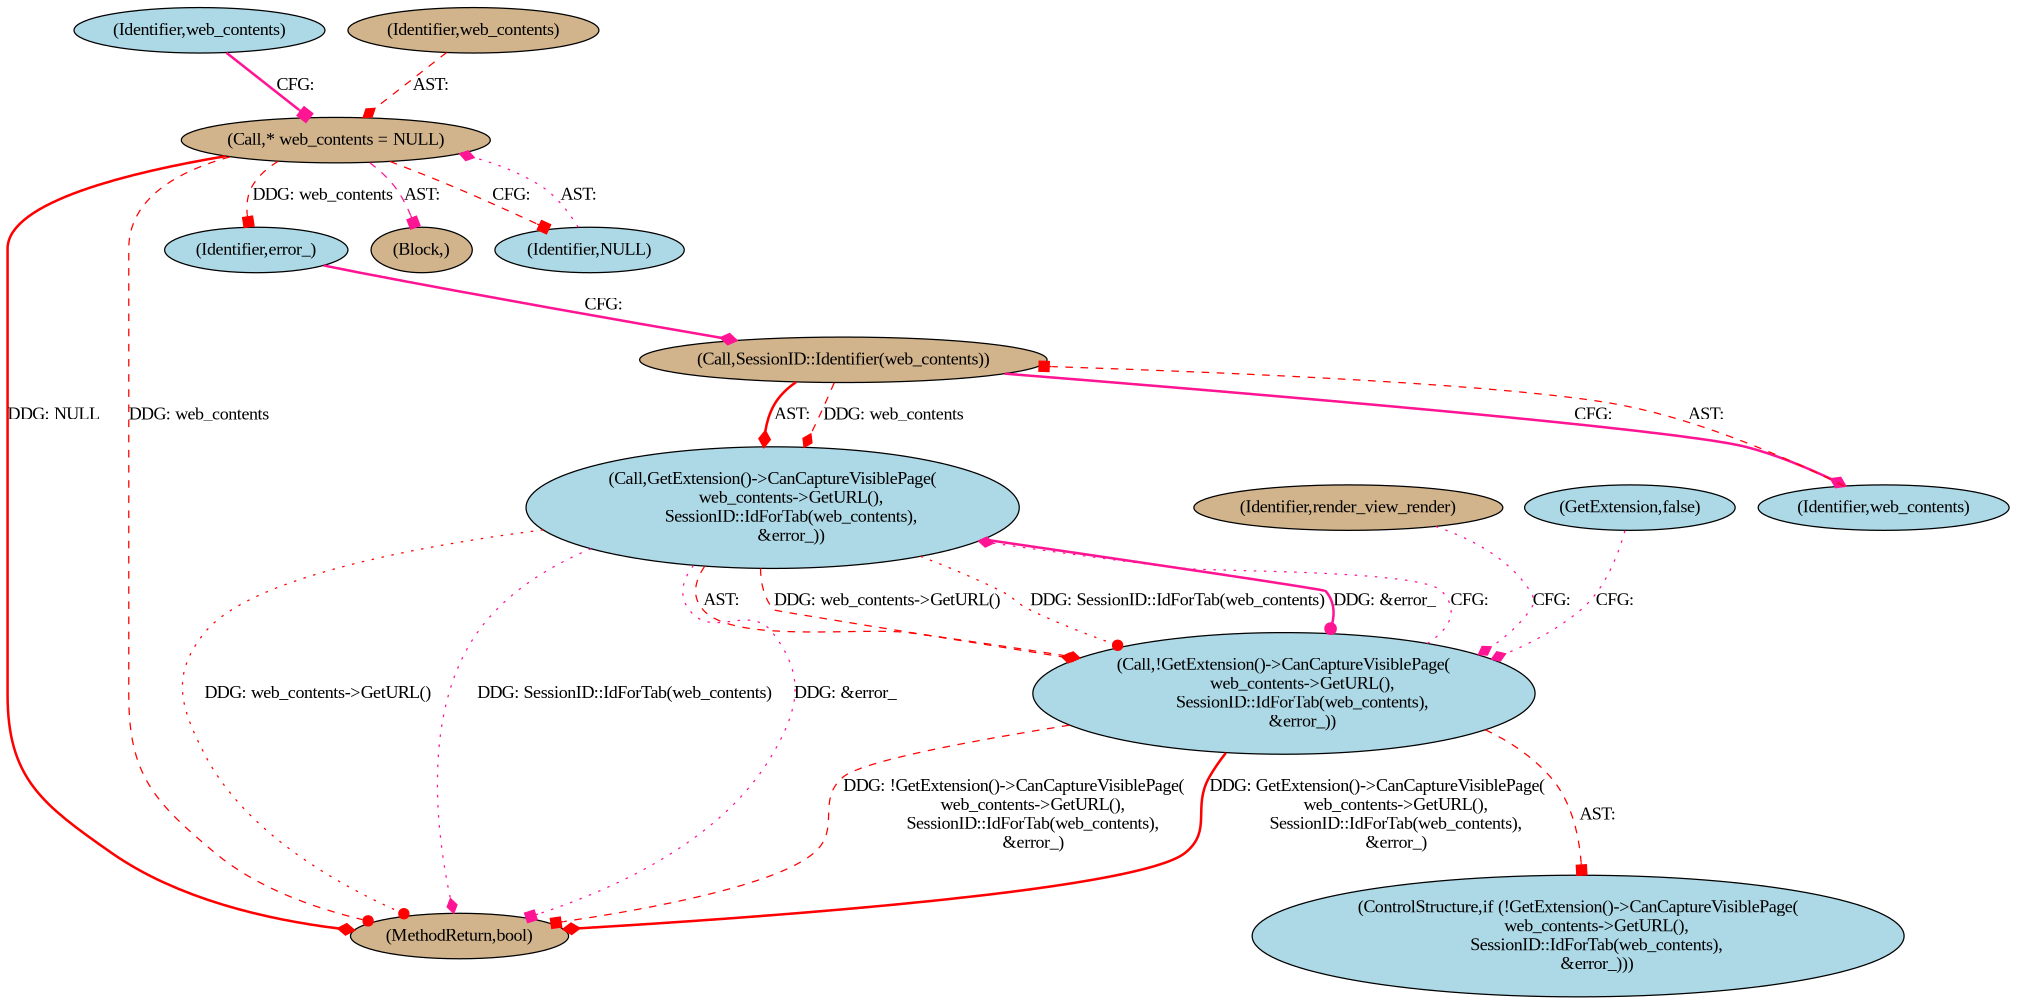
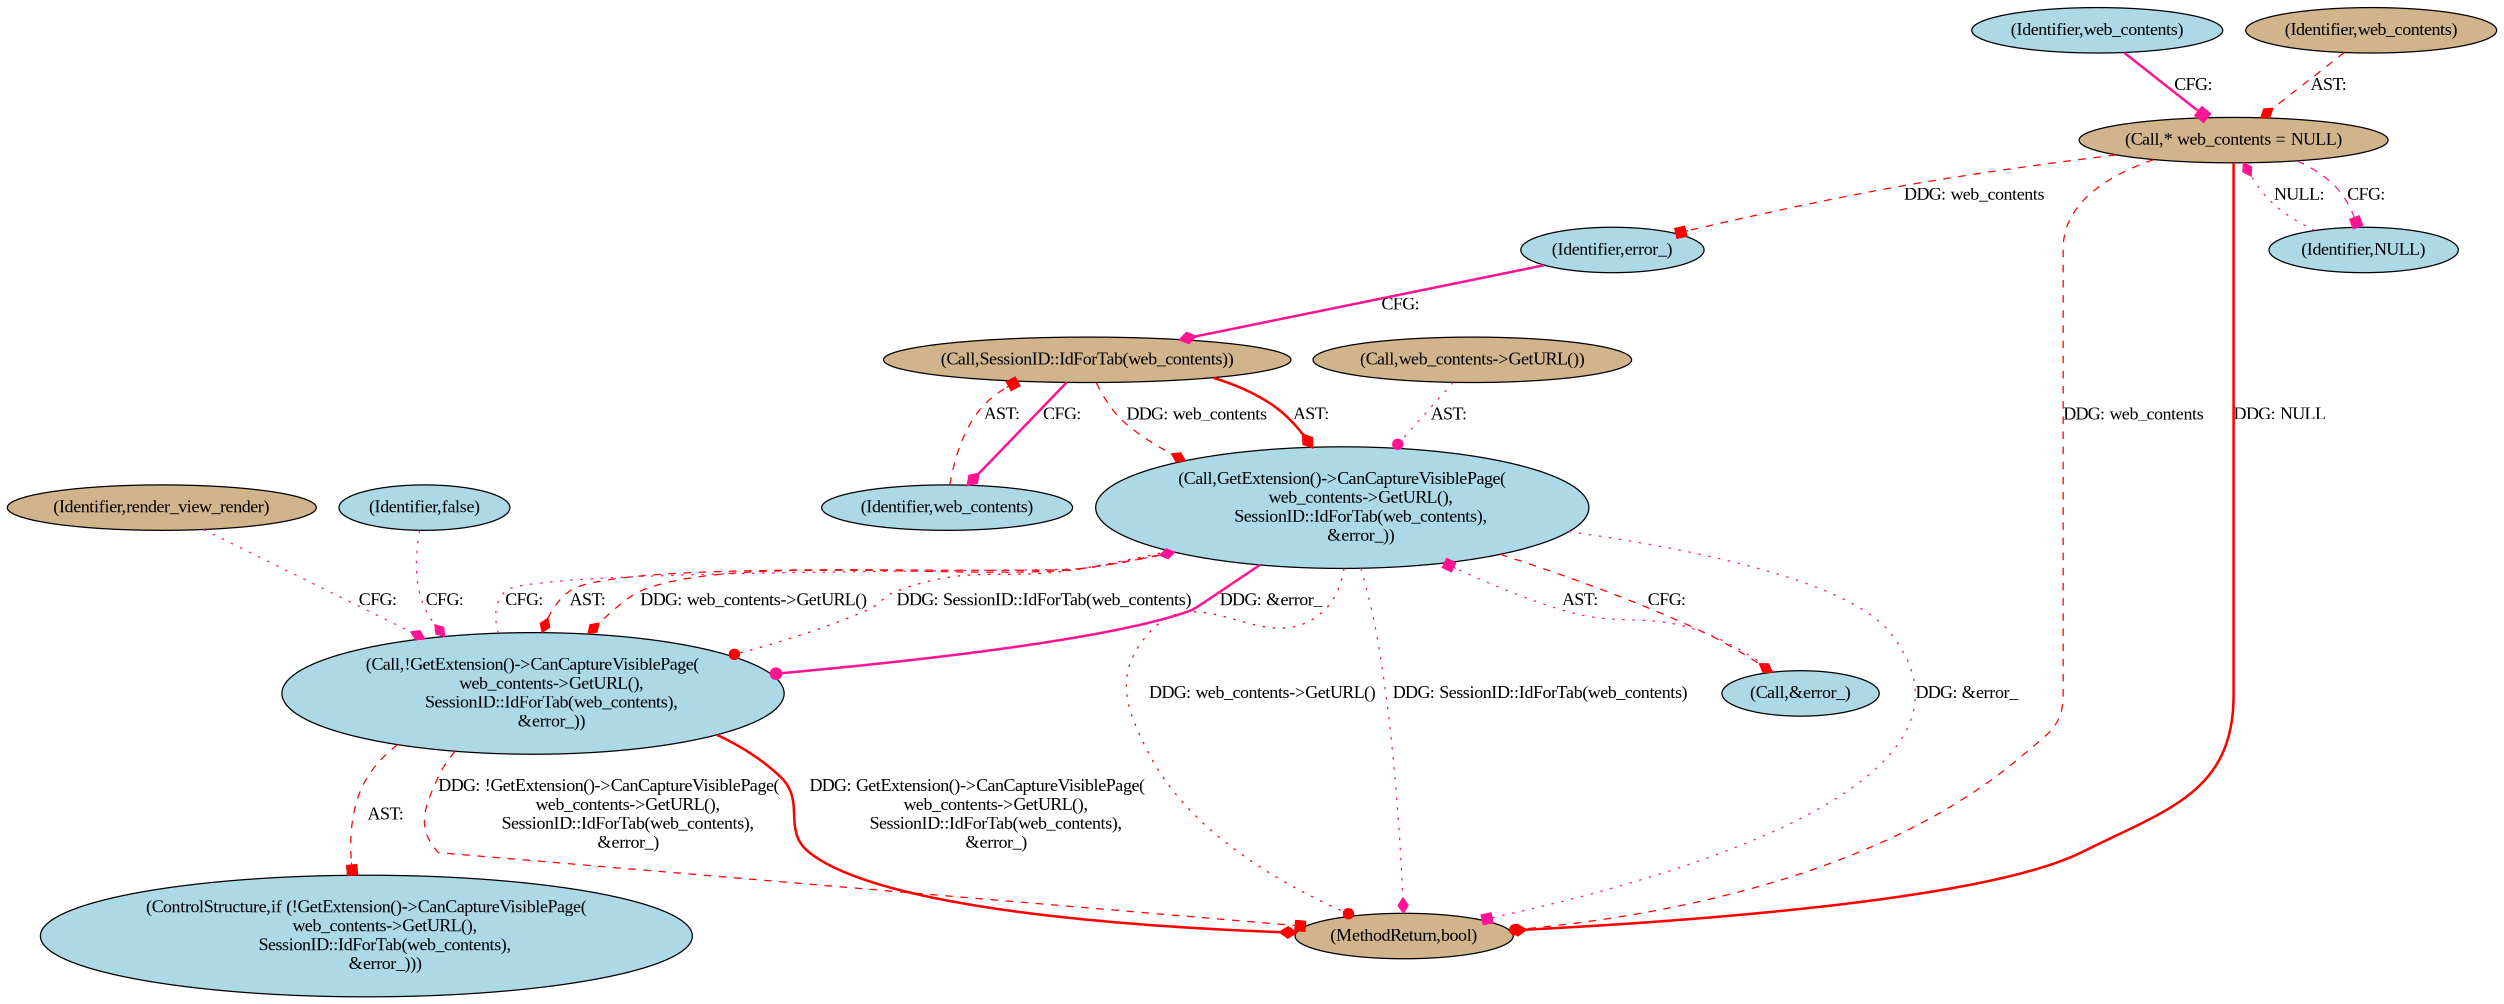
edge "(Call,* web_contents = NULL)" -> "(Identifier,NULL)": color red -> deeppink
edge "(Identifier,NULL)" -> "(Call,* web_contents = NULL)": label "AST: " -> "NULL: "
node "(Block,)": removed
node "(Call,SessionID::Identifier(web_contents))": label "(Call,SessionID::Identifier(web_contents))" -> "(Call,SessionID::IdForTab(web_contents))"
node "(Call,web_contents->GetURL())": added
node "(GetExtension,false)": label "(GetExtension,false)" -> "(Identifier,false)"
node "(Call,&error_)": added
